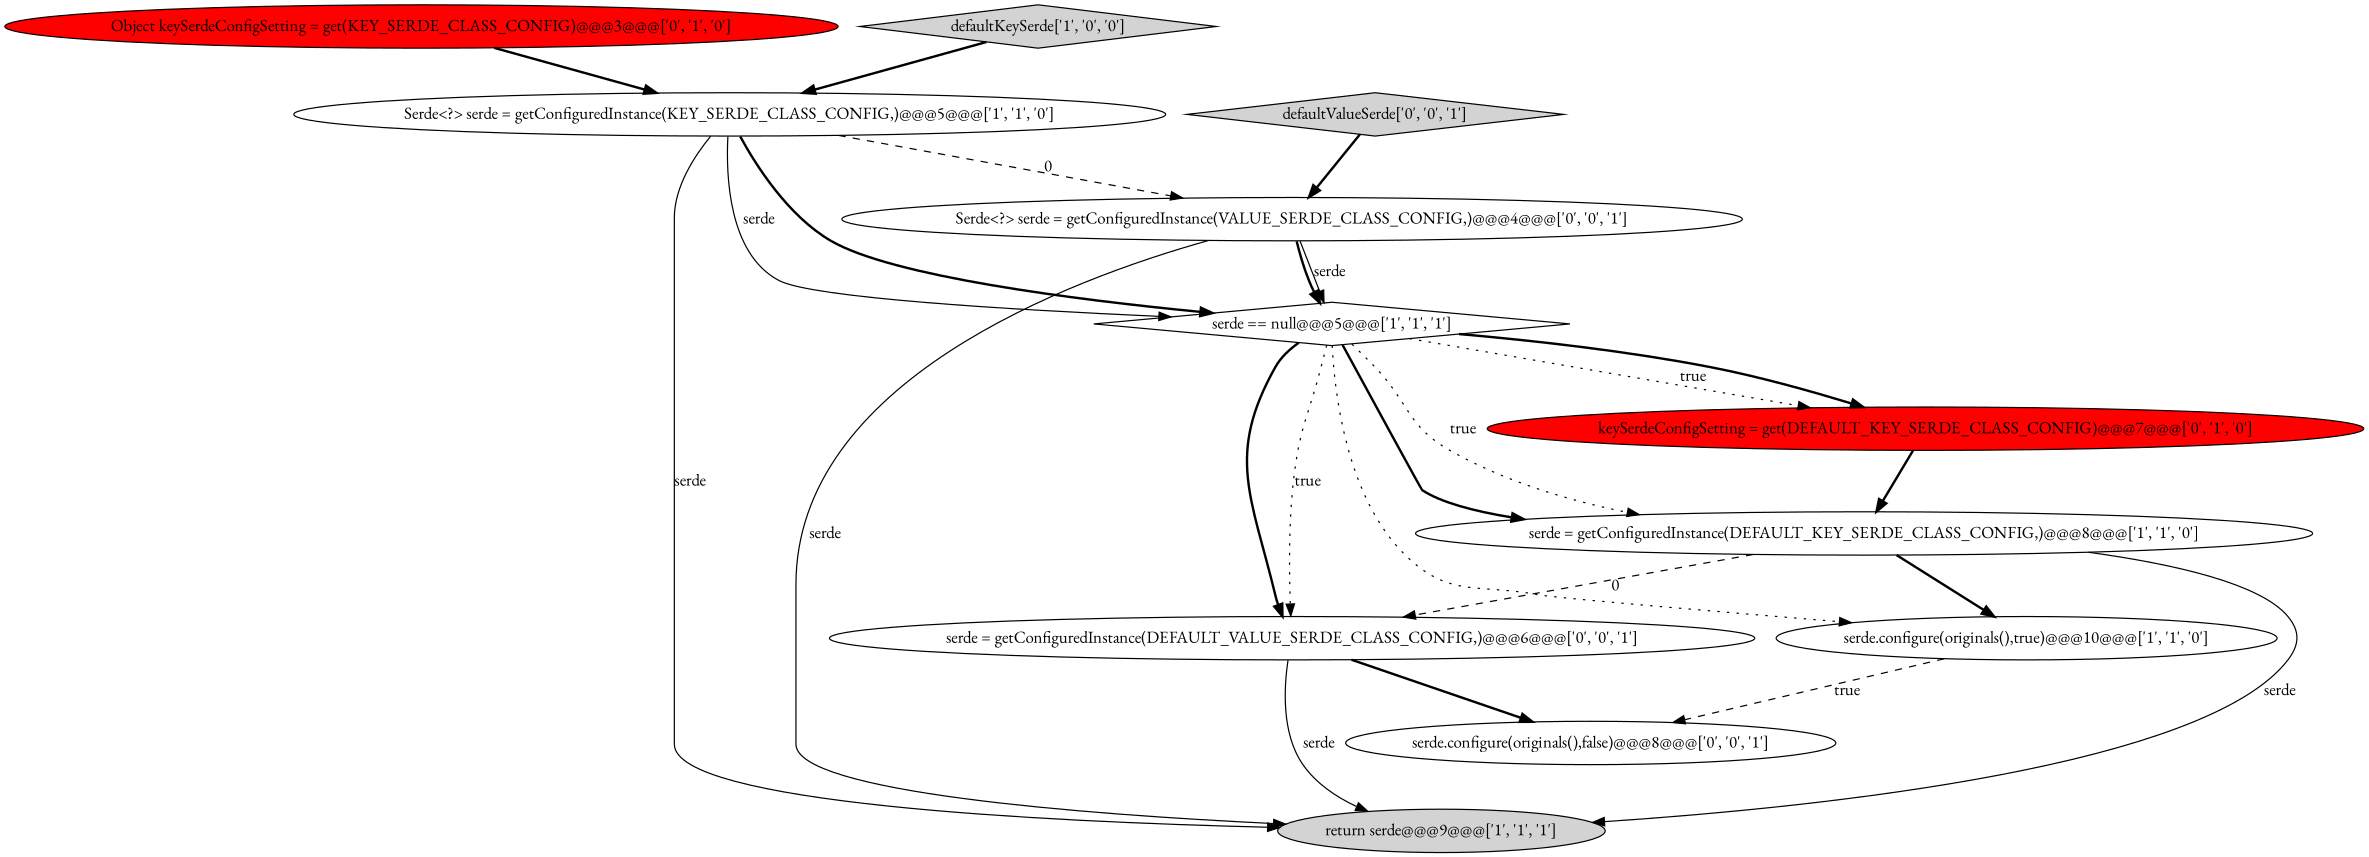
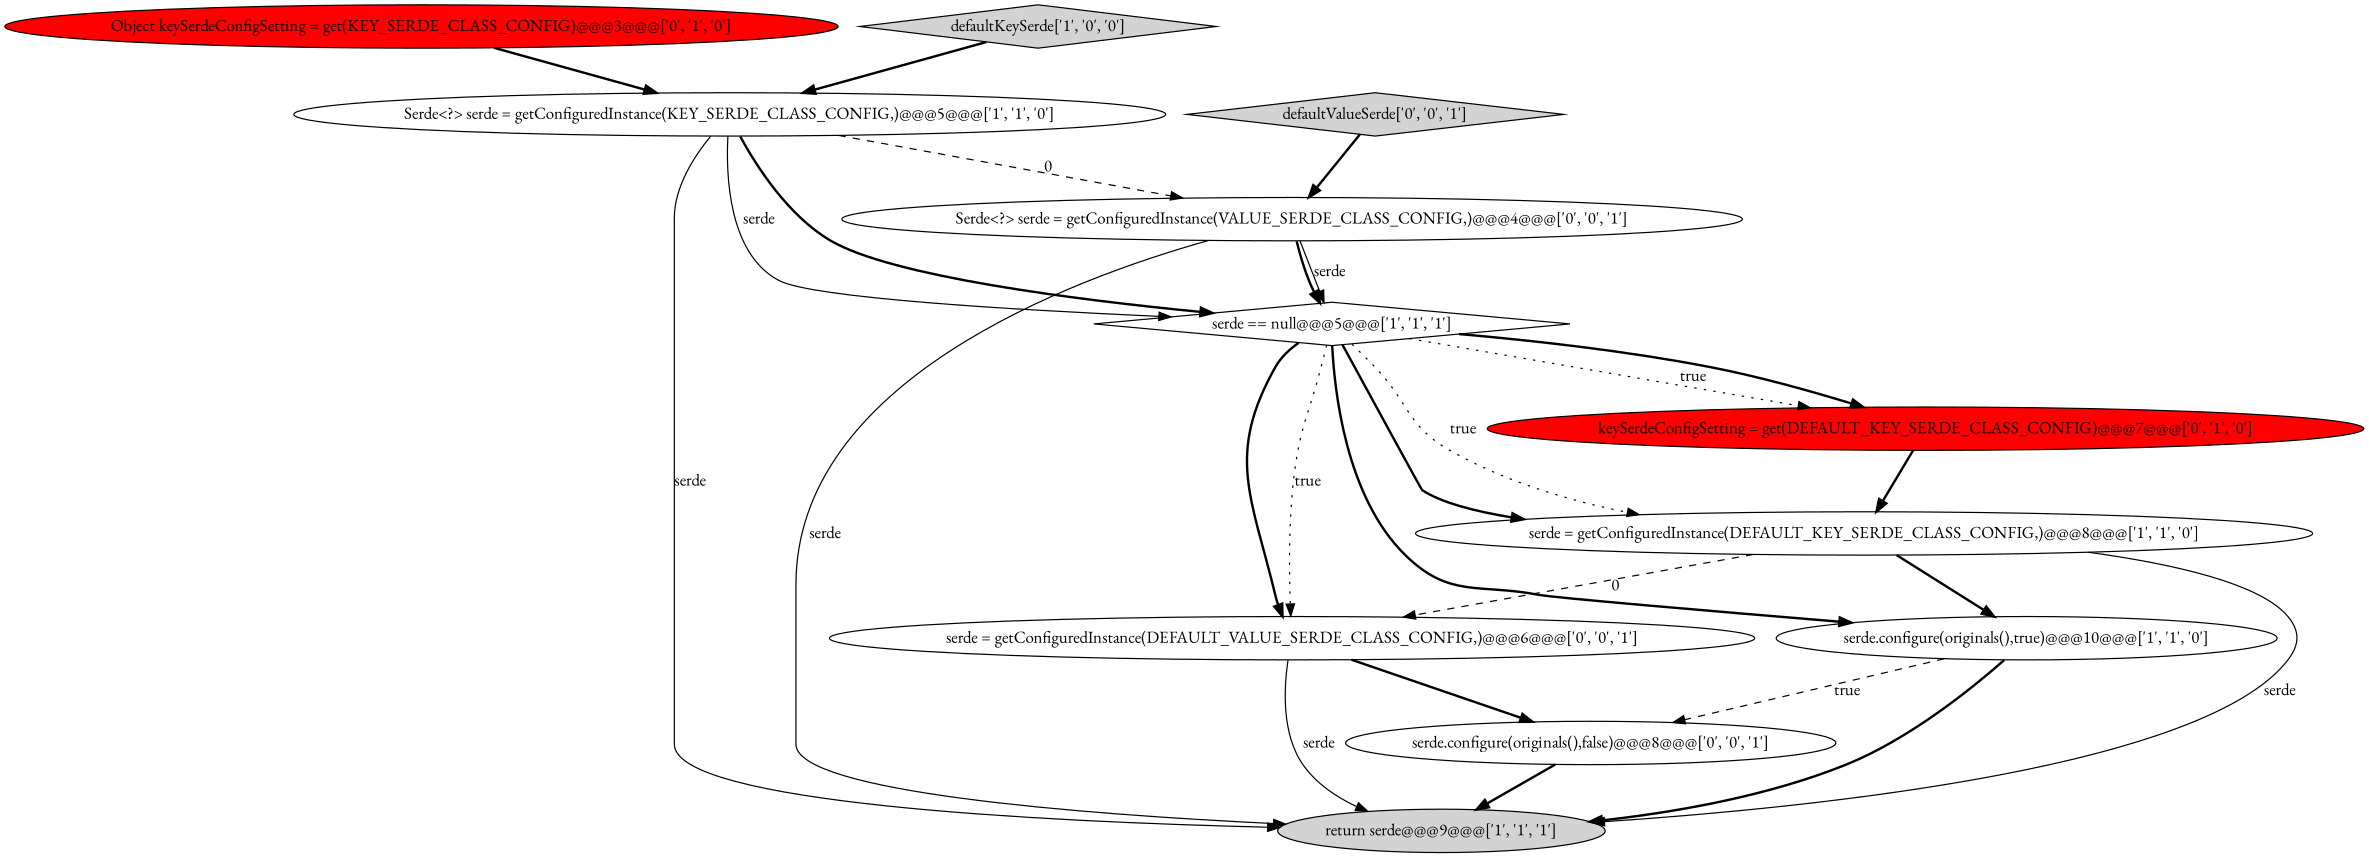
edge "serde == null@@@5@@@['1', '1', '1']" -> "serde.configure(originals(),true)@@@10@@@['1', '1', '0']": style dotted -> bold
edge "serde.configure(originals(),true)@@@10@@@['1', '1', '0']" -> "return serde@@@9@@@['1', '1', '1']": added
edge "serde.configure(originals(),false)@@@8@@@['0', '0', '1']" -> "return serde@@@9@@@['1', '1', '1']": added
